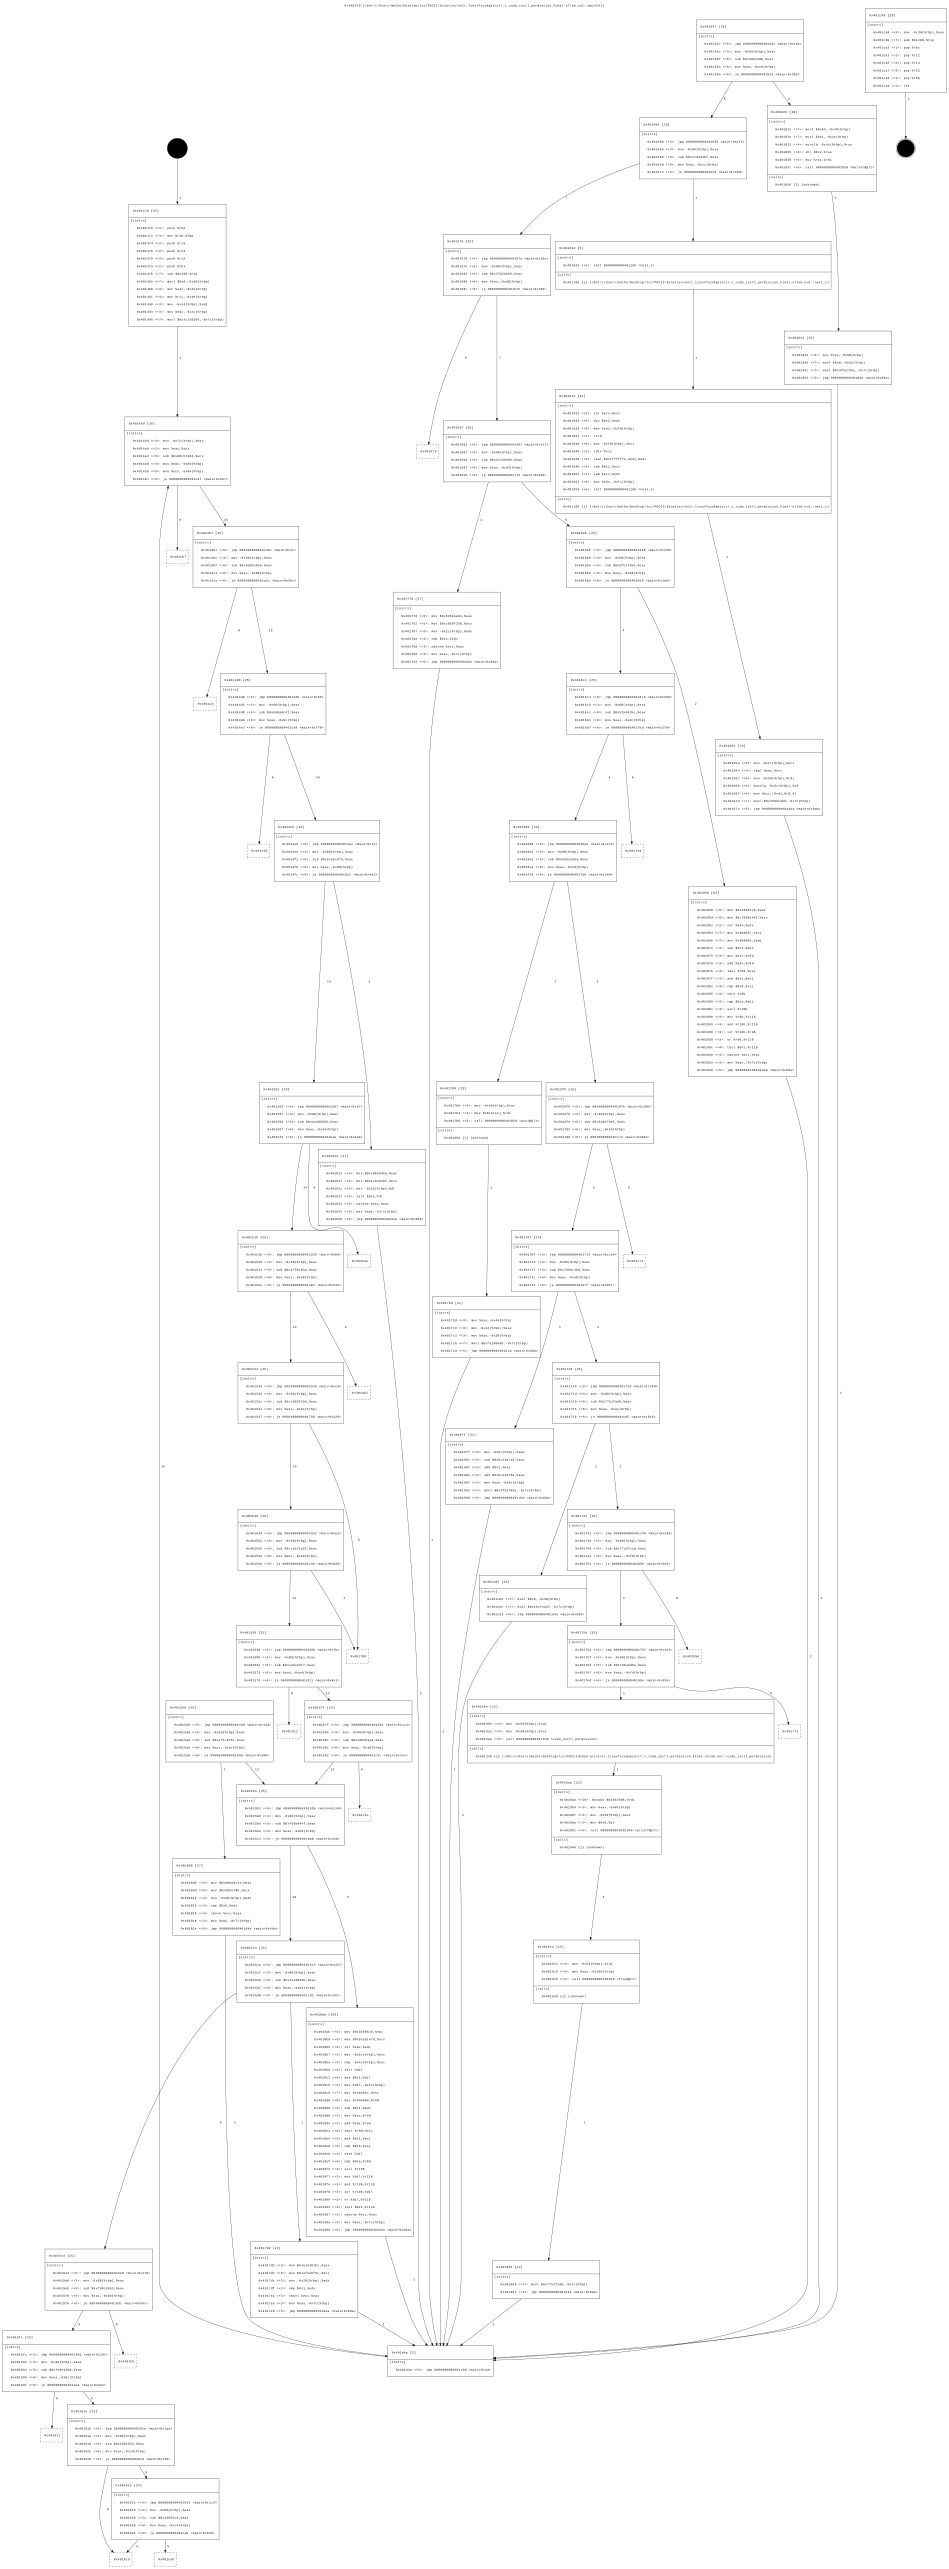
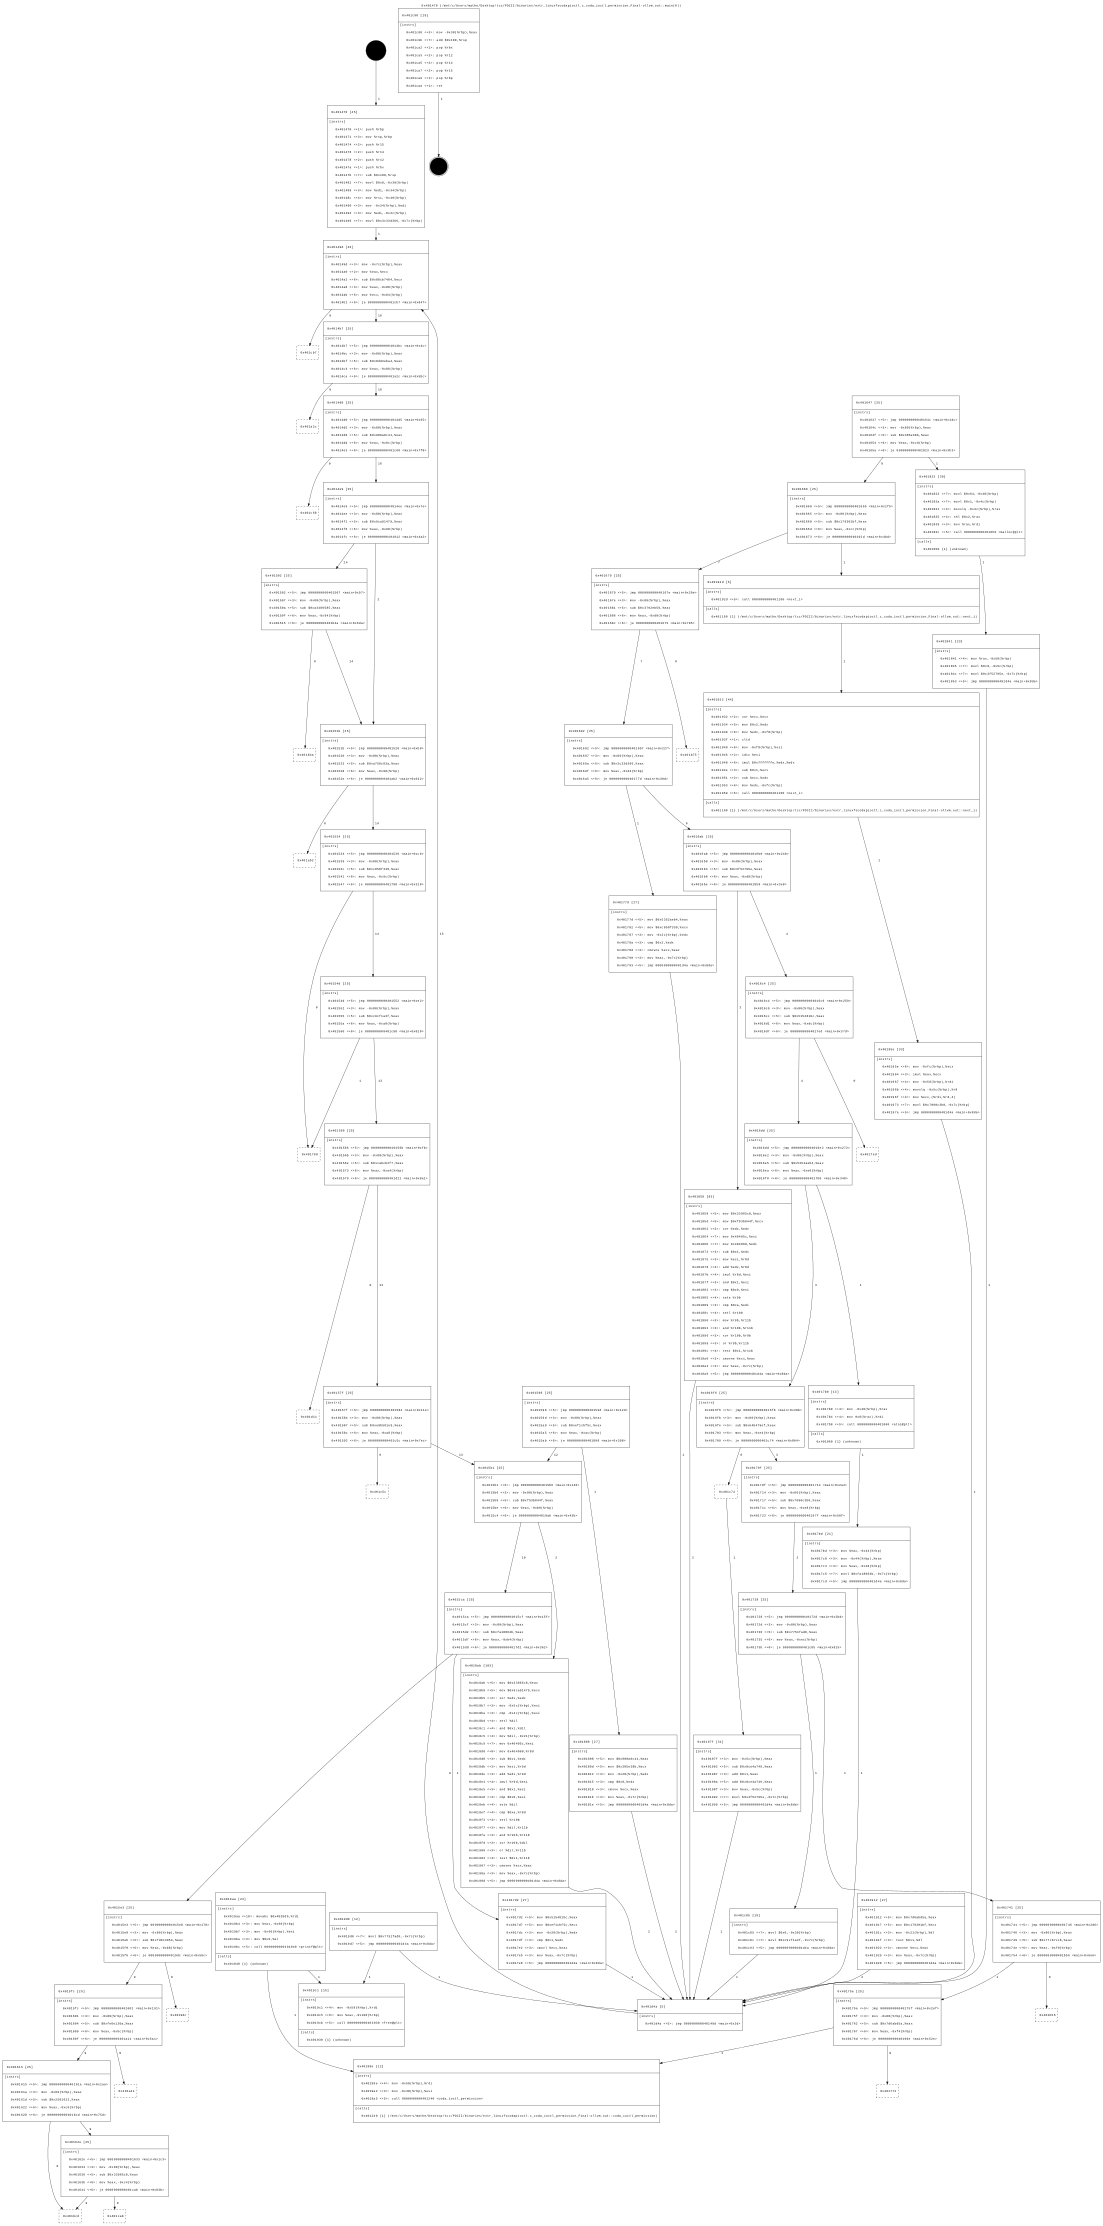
edge "0x4014e9 [25]" -> "0x401912 [27]": now "0x4014e9 [25]" -> "0x40151b [25]"
edge "0x40170f [25]" -> "0x40197f [31]": now "0x401c74" -> "0x40197f [31]"
edge "0x40199e [12]" -> "0x4019aa [23]": reversed
edge "0x4019c1 [15]" -> "0x4019d0 [12]": reversed
